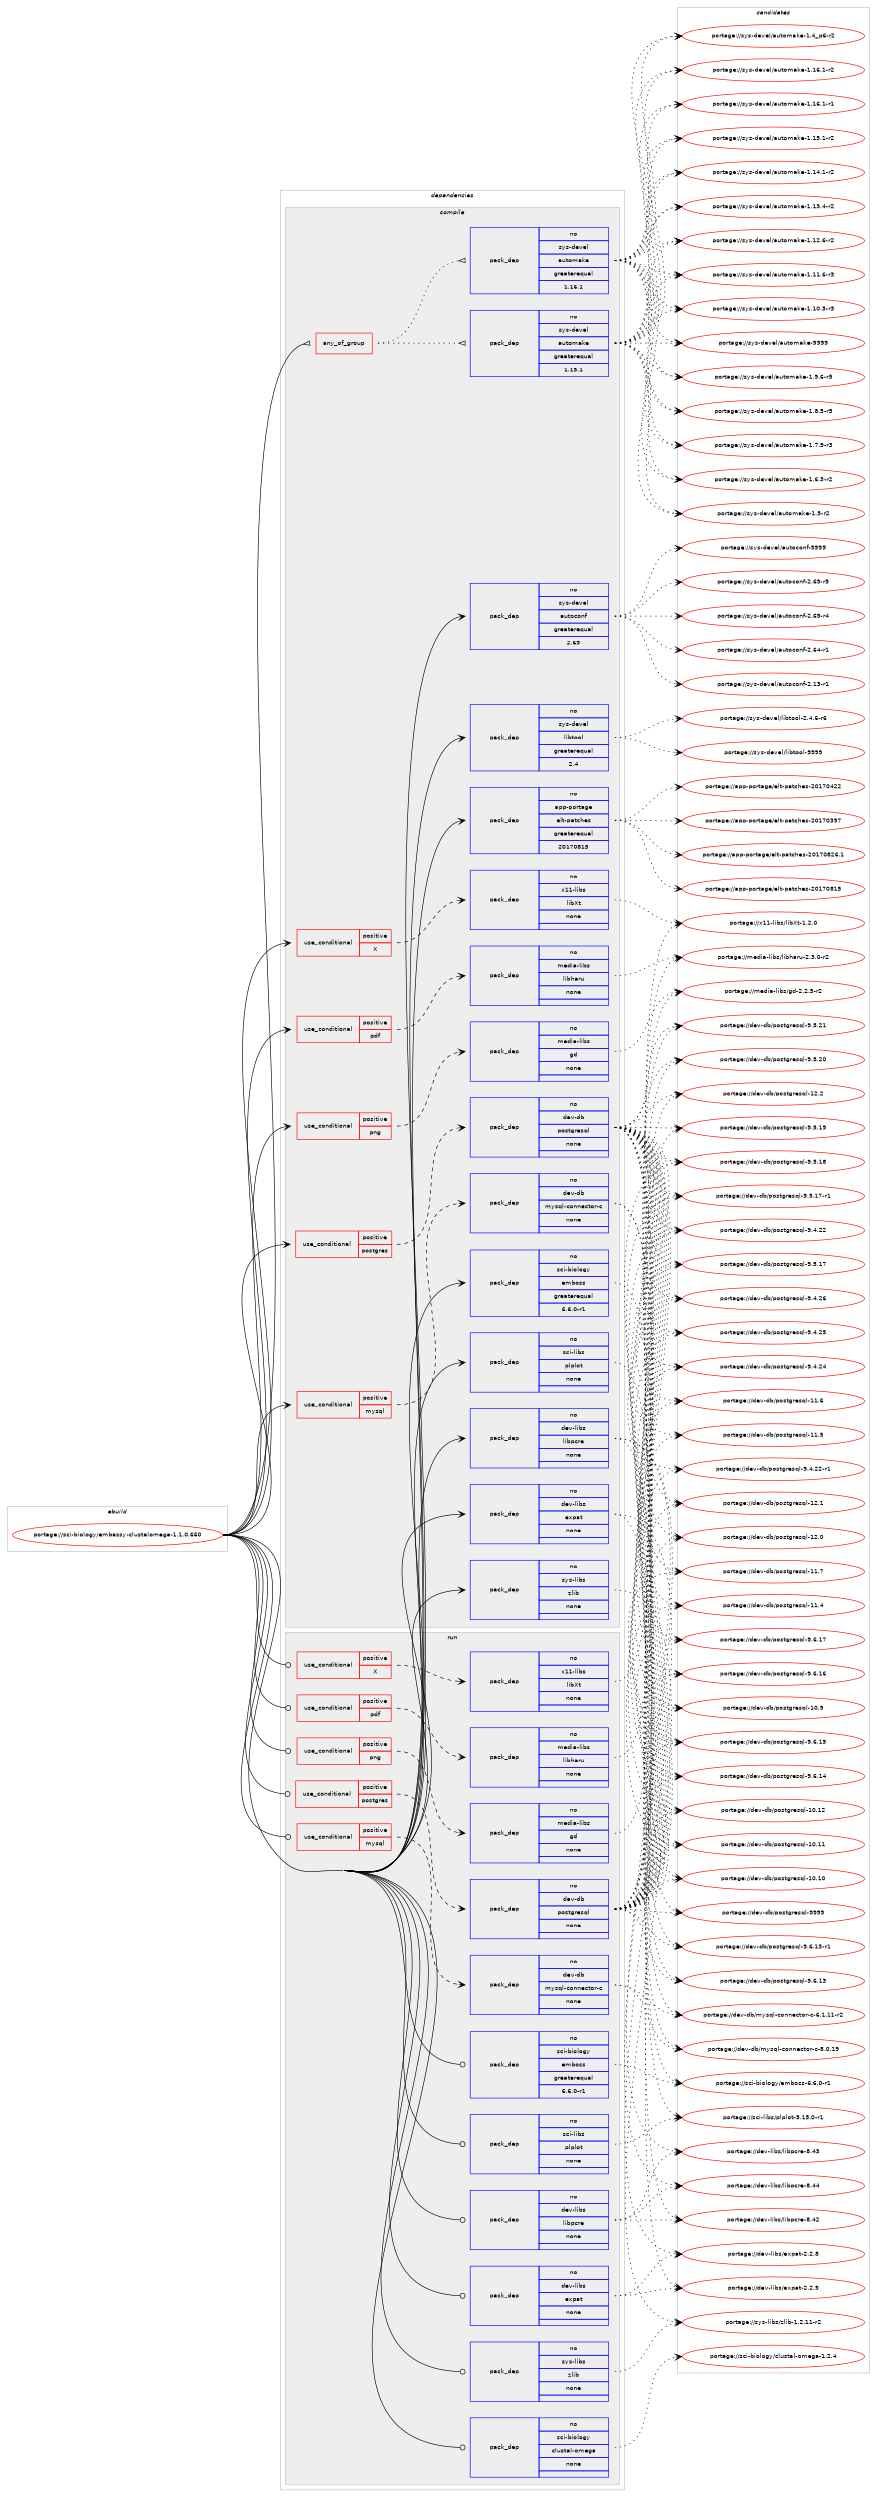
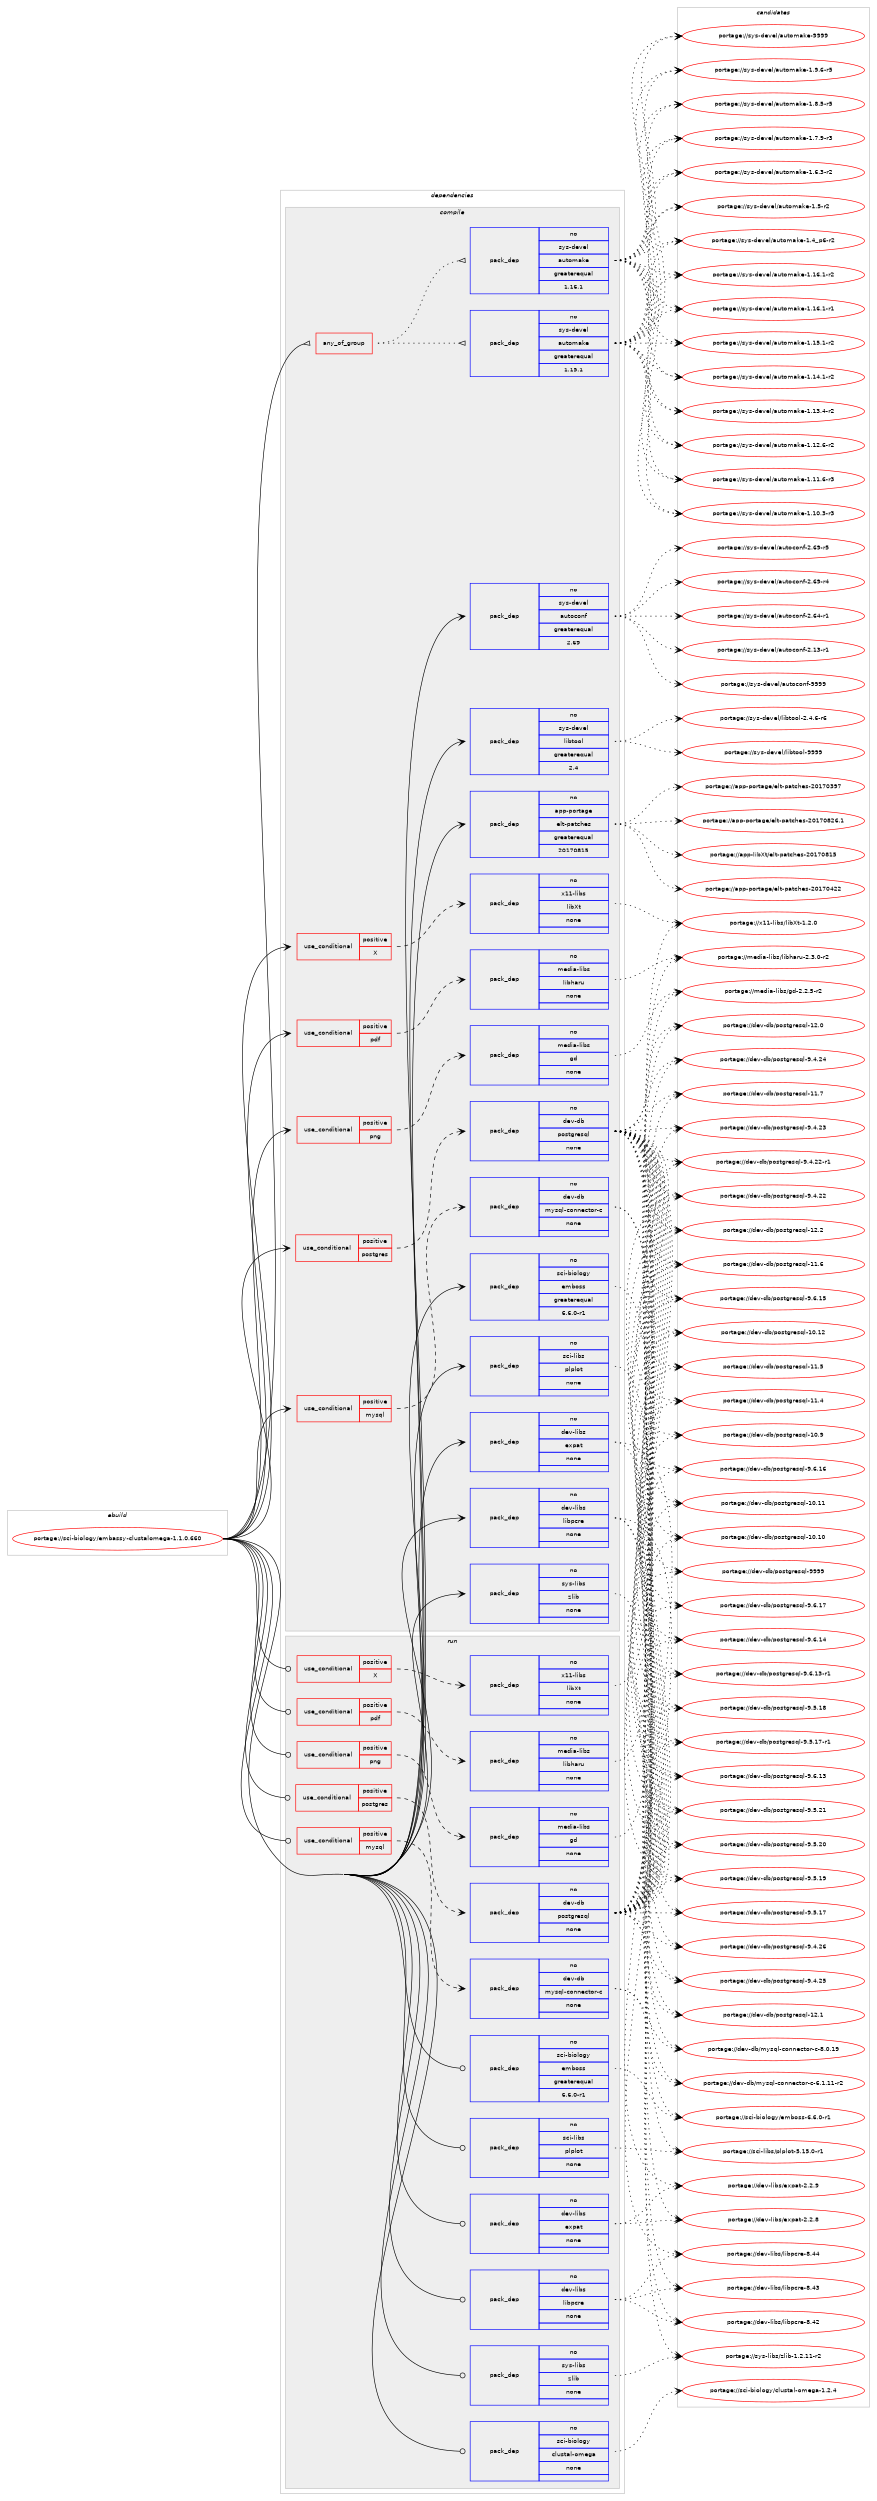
node "portage://app-portage/elt-patches-20170815": label "portage://app-portage/elt-patches-20170815" -> "portage://app-libXt/elt-patches-20170815"
node "portage://dev-db/postgresql-9.4.23": added
